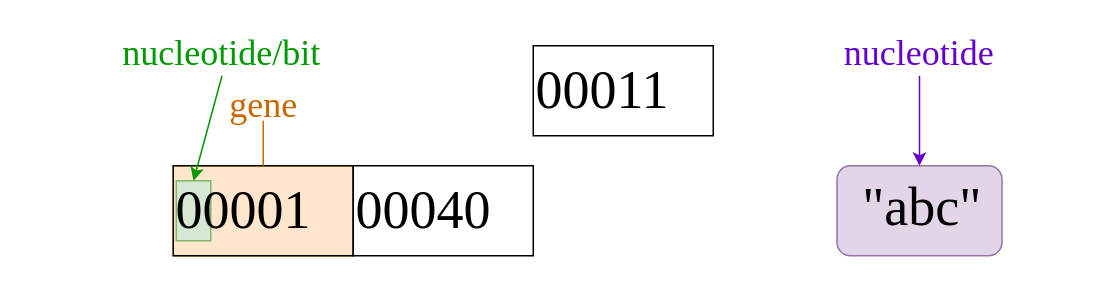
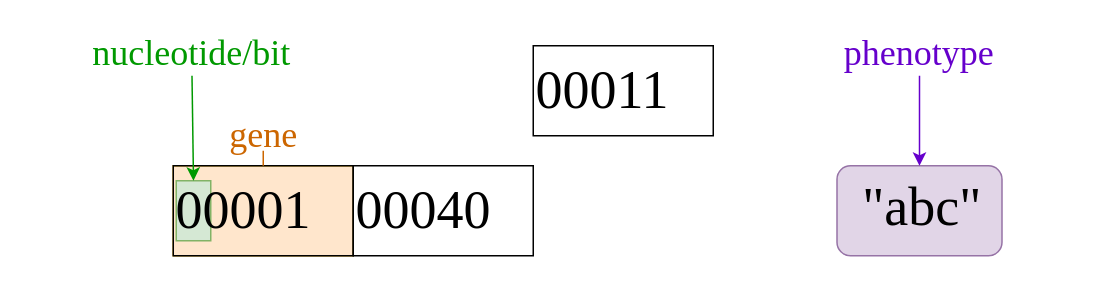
node "nucleotide/bit": moved (222, 53) -> (192, 53)
node "nucleotide": label "nucleotide" -> "phenotype"
node "gene": moved (263, 106) -> (263, 136)
